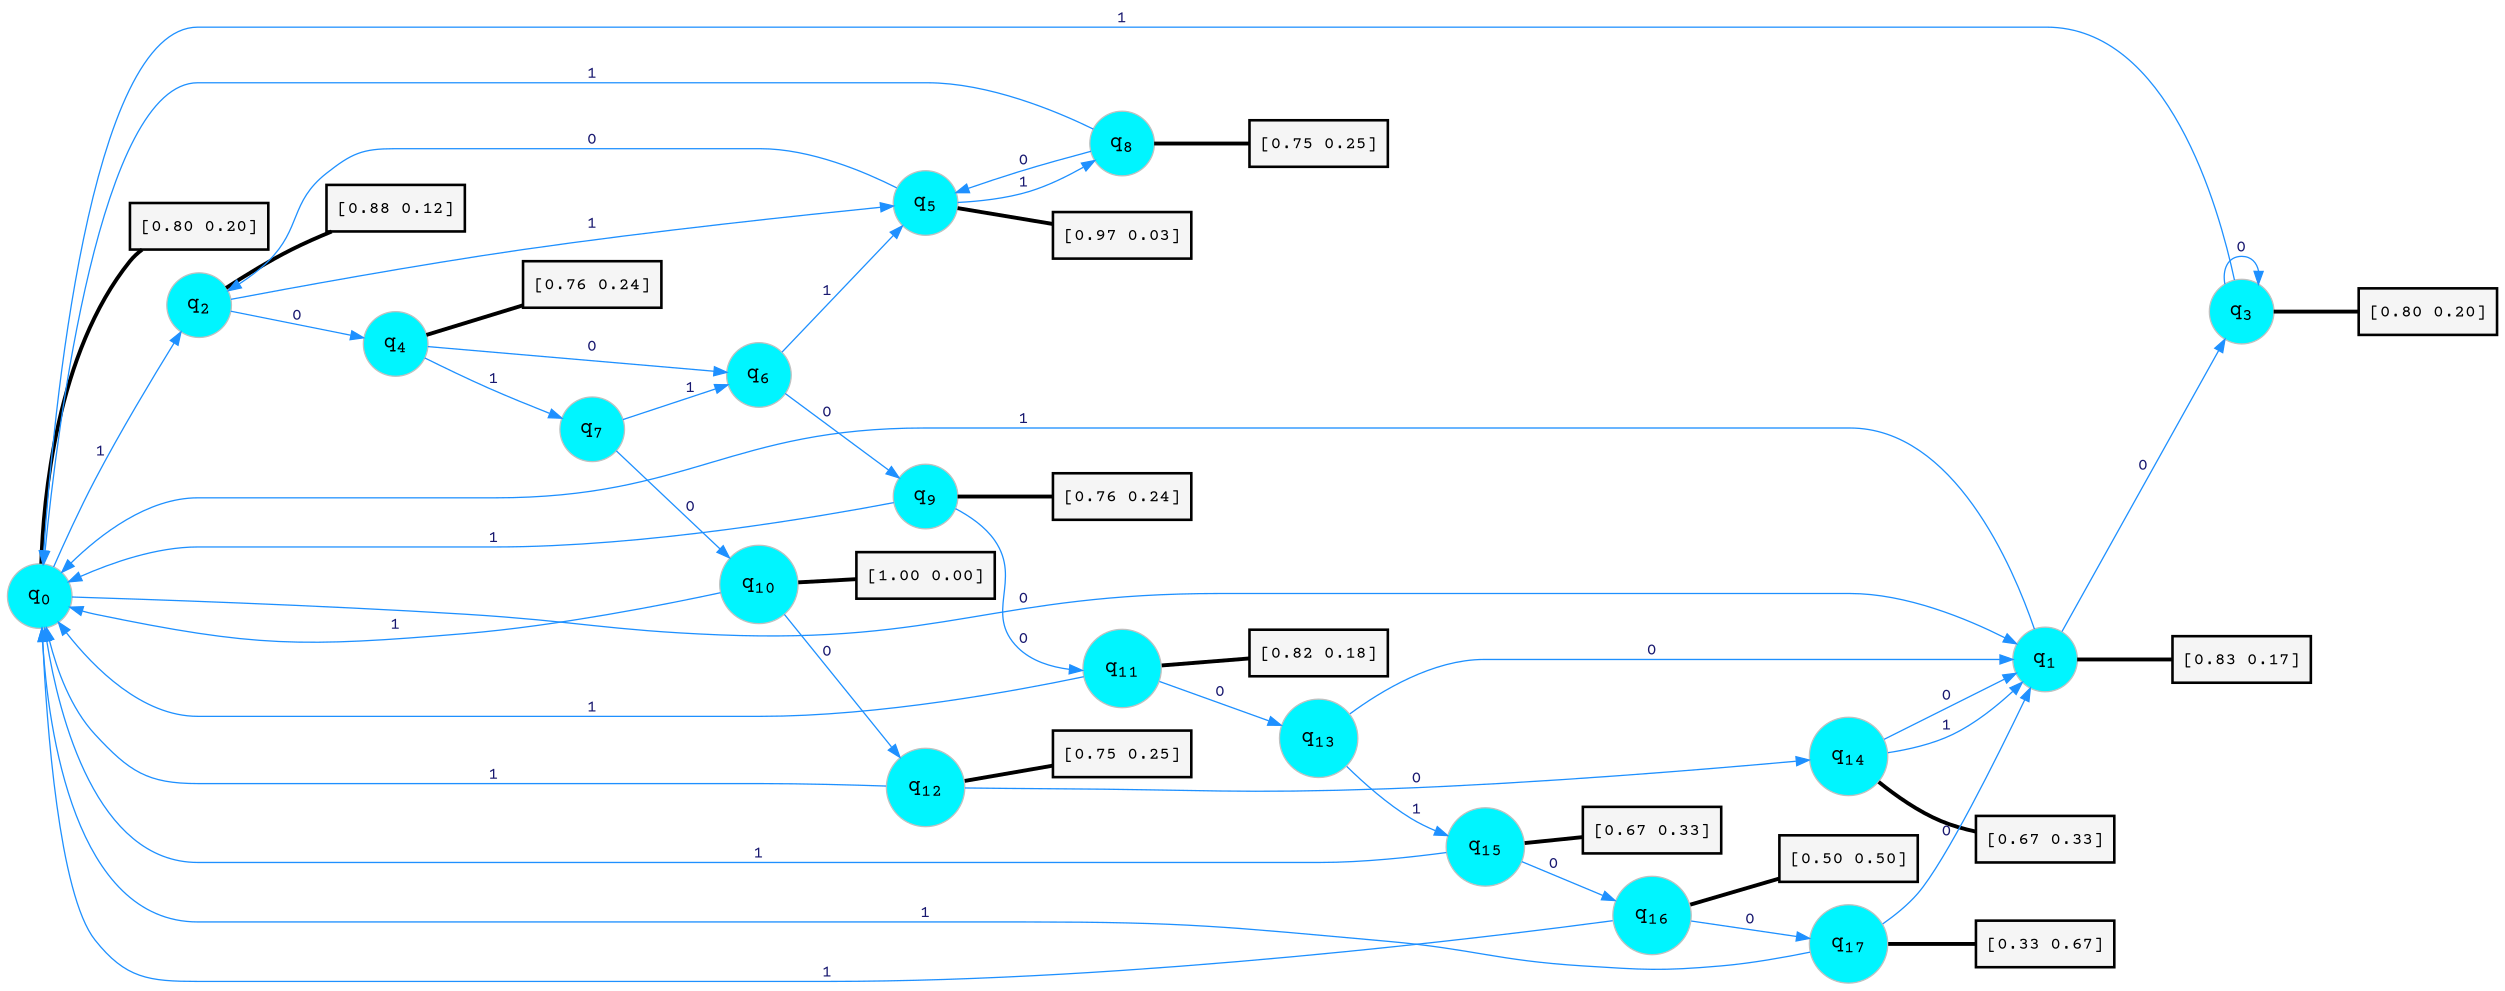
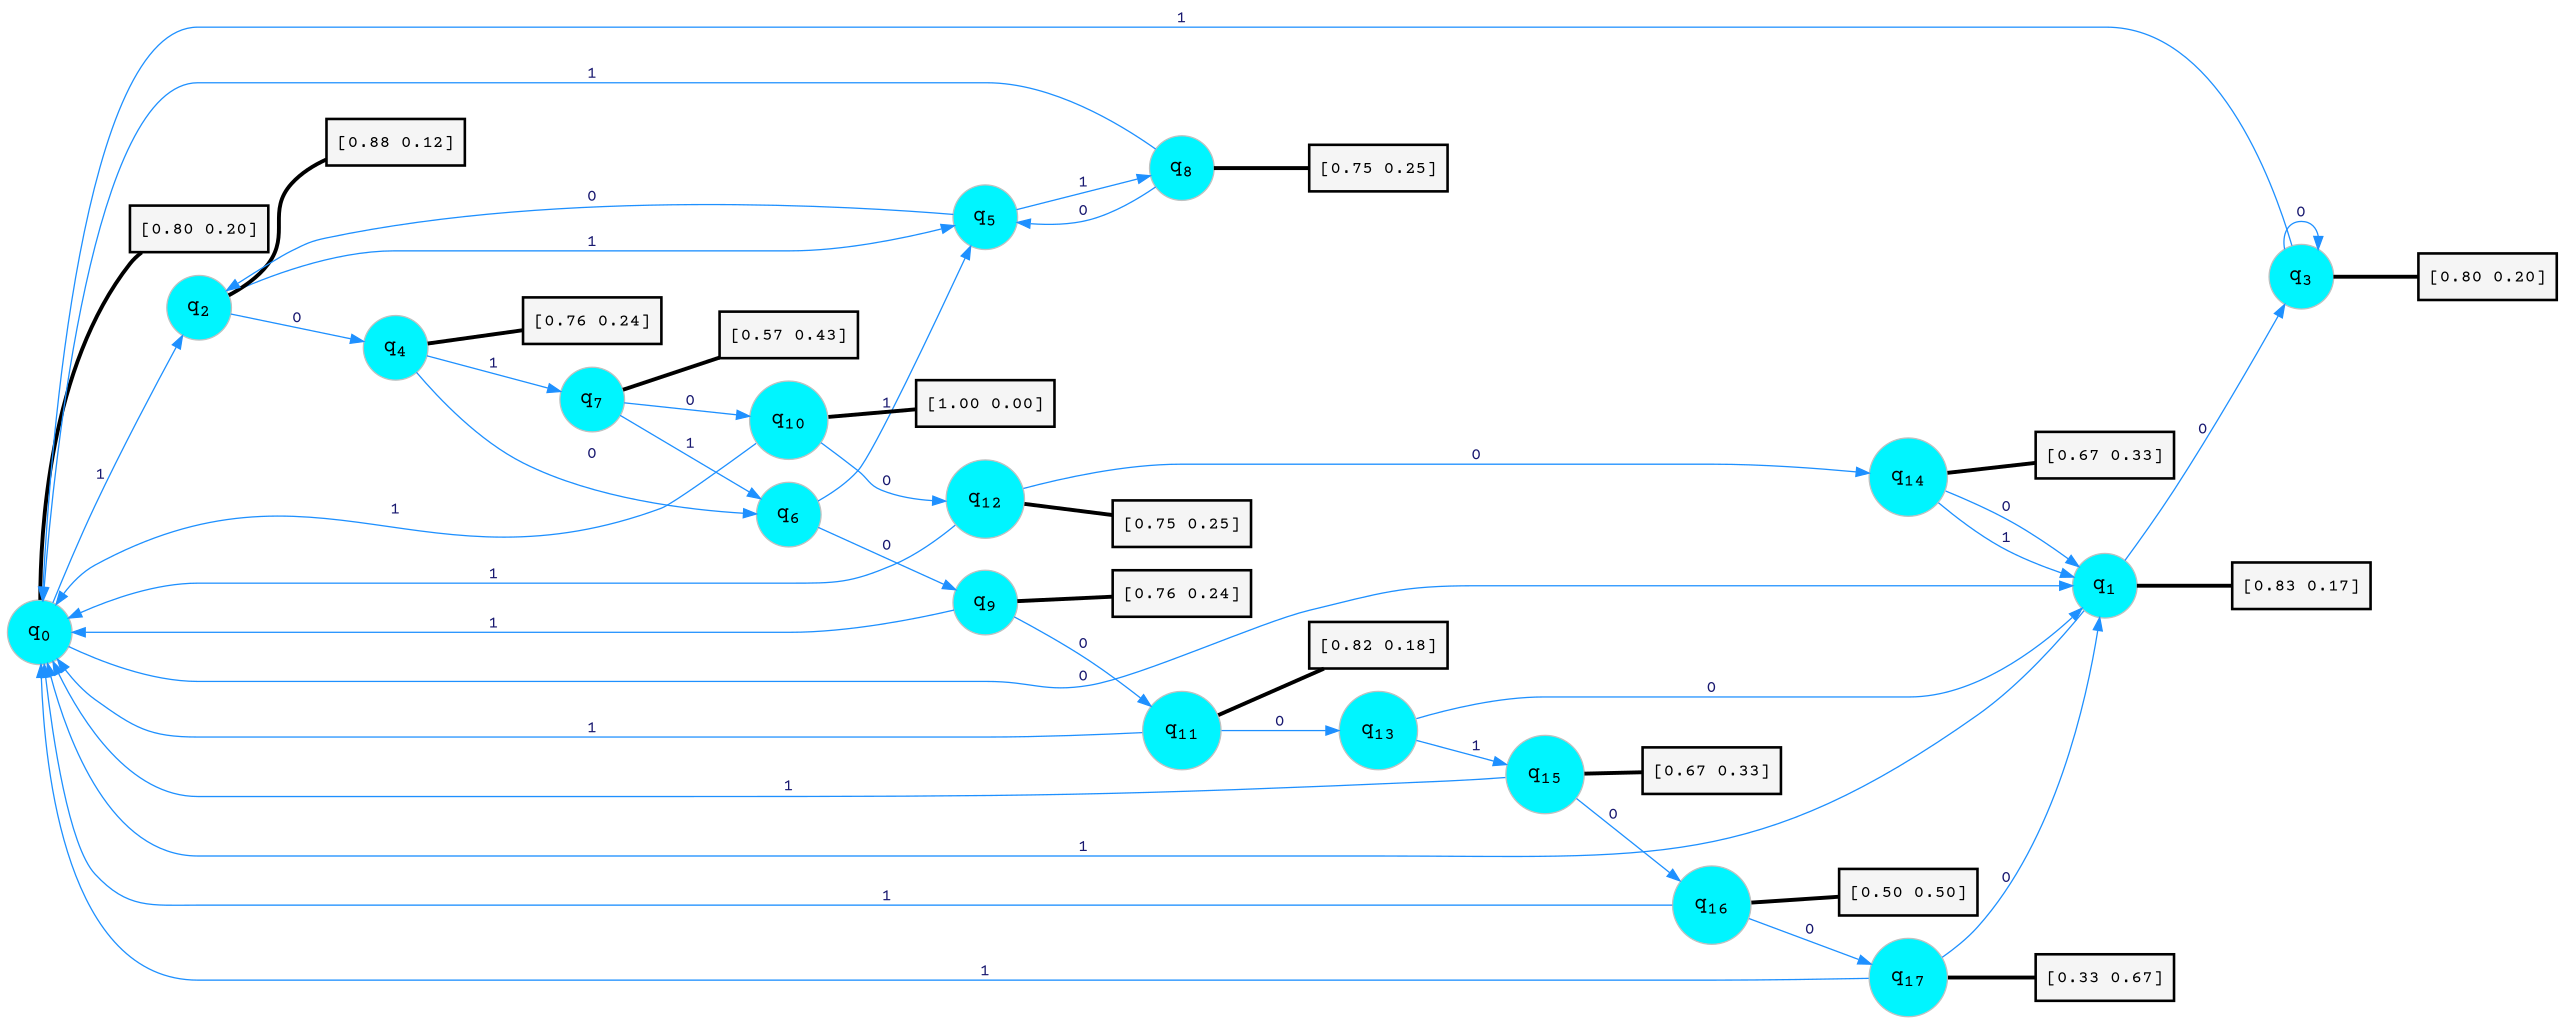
node "[0.97 0.03]": removed
node "[0.57 0.43]": added
